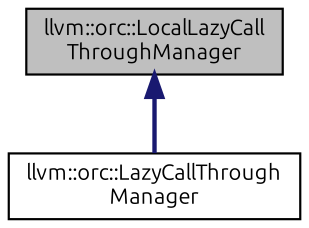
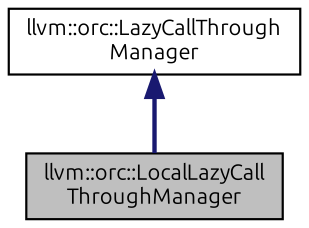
edge "llvm::orc::LazyCallThrough Manager" -> "llvm::orc::LocalLazyCall ThroughManager": reversed
